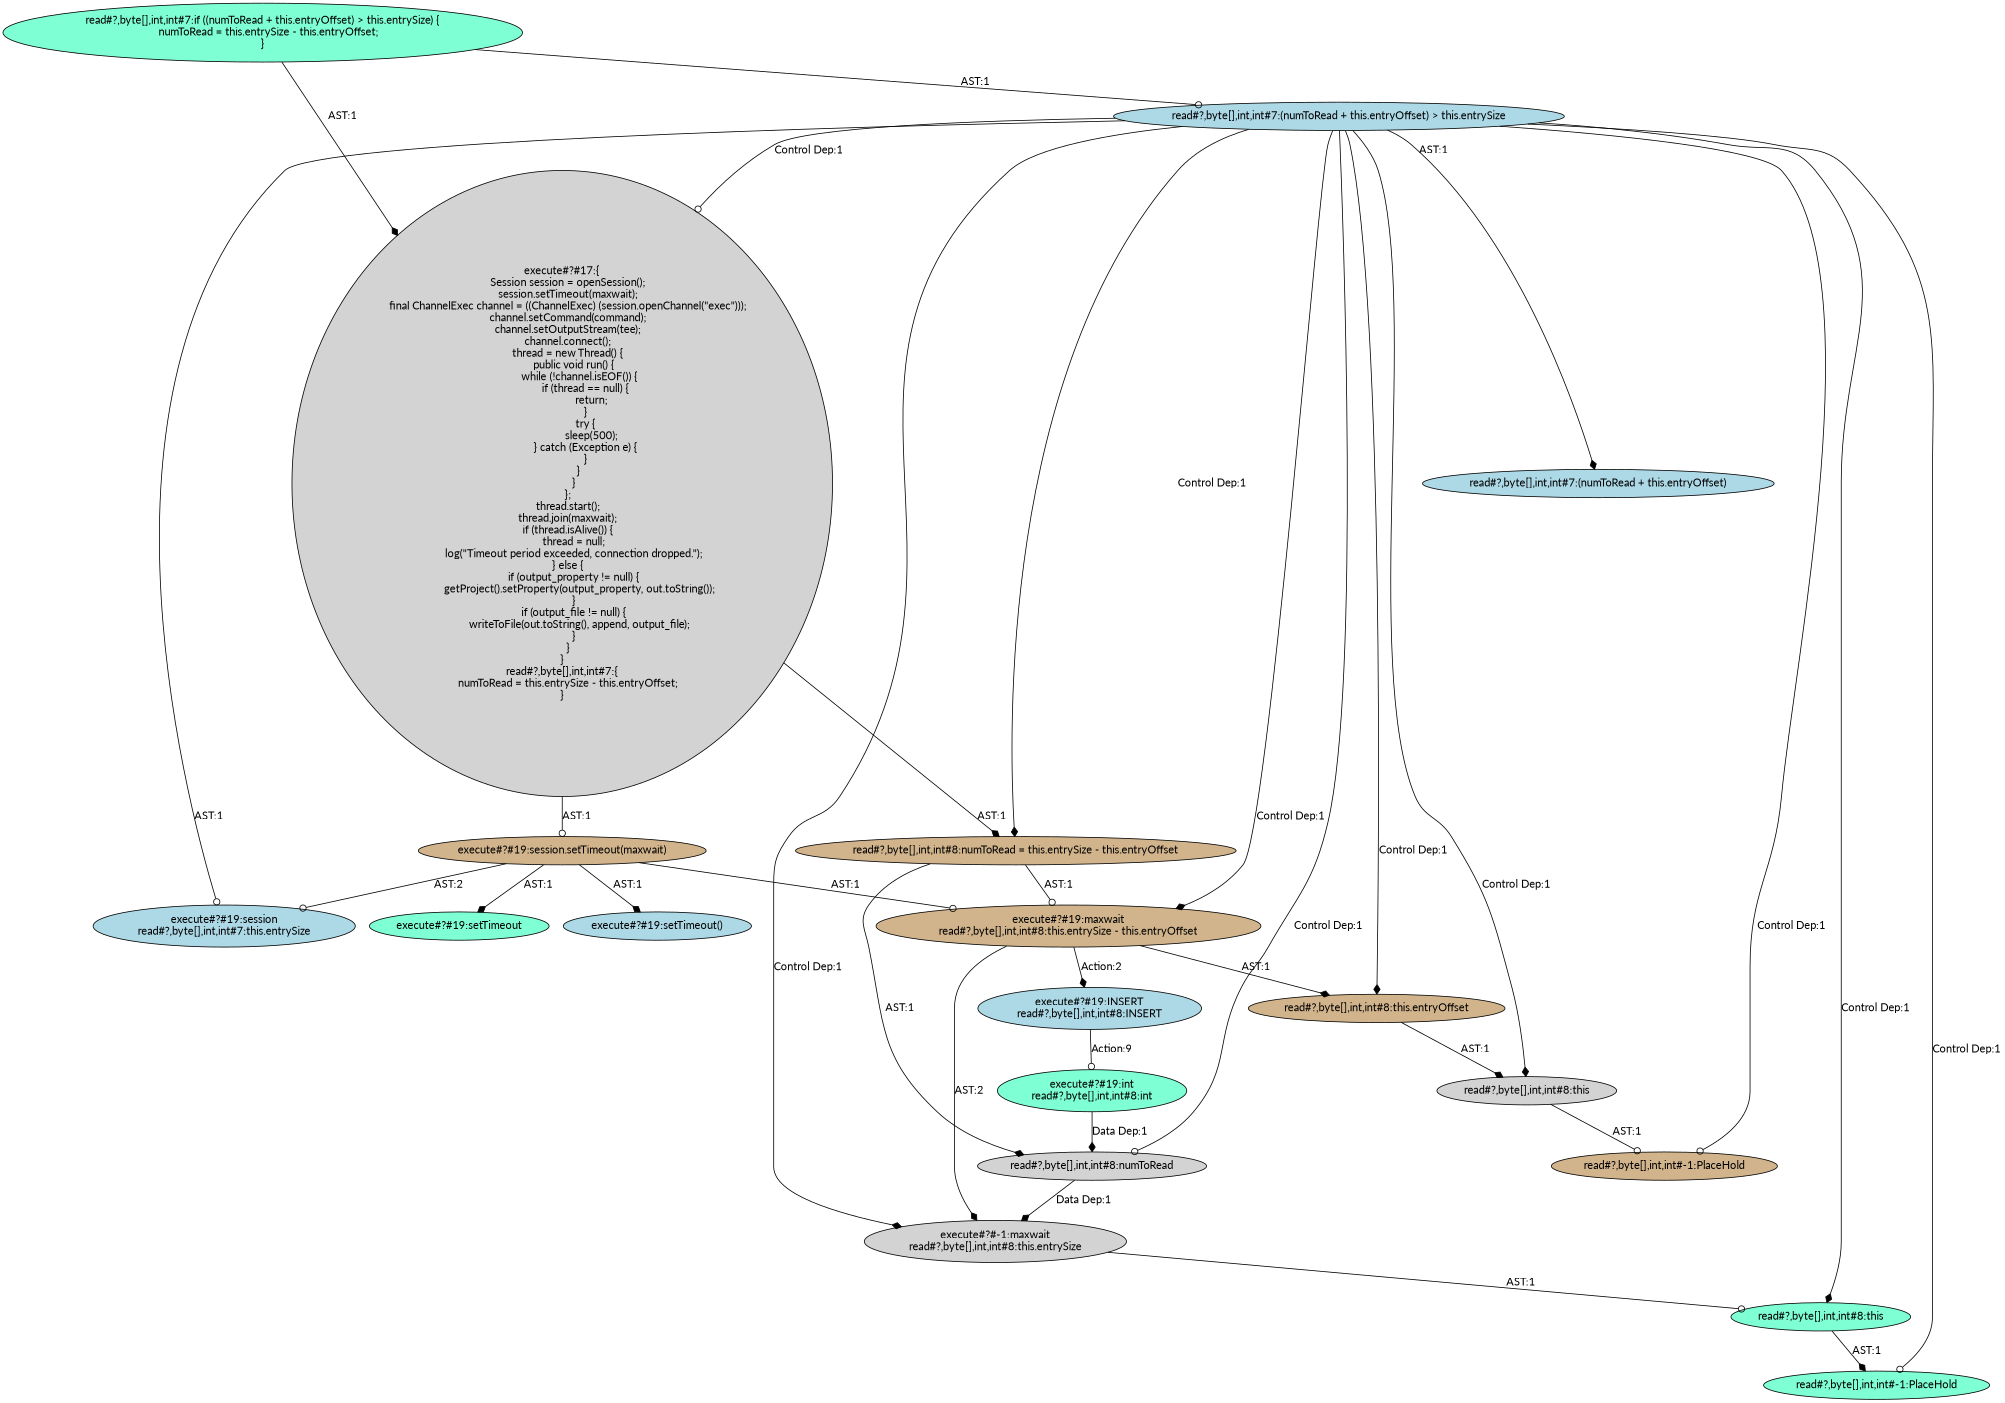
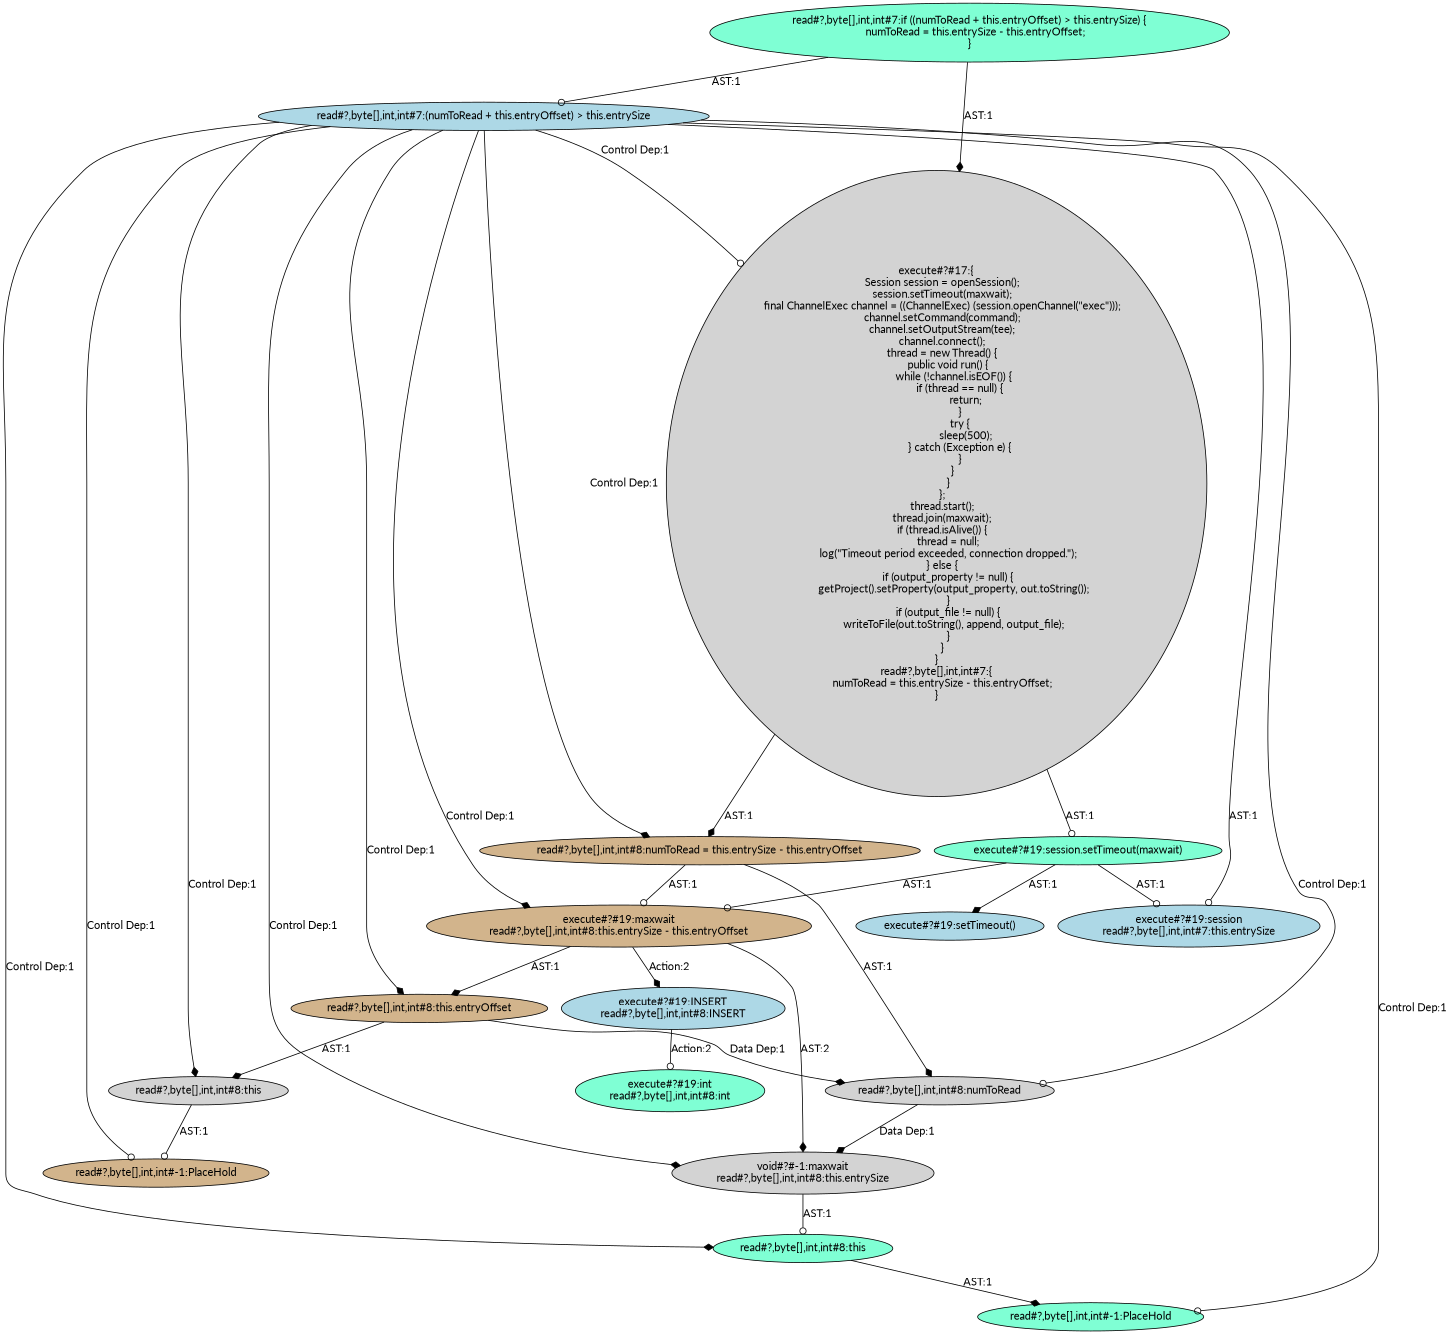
node "read#?,byte[],int,int#7:(numToRead + this.entryOffset)": removed
node "execute#?#19:session.setTimeout(maxwait)": fillcolor tan -> aquamarine
edge "execute#?#19:session.setTimeout(maxwait)" -> "execute#?#19:session read#?,byte[],int,int#7:this.entrySize": label "AST:2" -> "AST:1"
node "execute#?#19:setTimeout": removed
edge "execute#?#19:INSERT read#?,byte[],int,int#8:INSERT" -> "execute#?#19:int read#?,byte[],int,int#8:int": label "Action:9" -> "Action:2"
edge "execute#?#19:int read#?,byte[],int,int#8:int" -> "read#?,byte[],int,int#8:numToRead": now "read#?,byte[],int,int#8:this.entryOffset" -> "read#?,byte[],int,int#8:numToRead"
node "execute#?#-1:maxwait read#?,byte[],int,int#8:this.entrySize": label "execute#?#-1:maxwait read#?,byte[],int,int#8:this.entrySize" -> "void#?#-1:maxwait read#?,byte[],int,int#8:this.entrySize"
